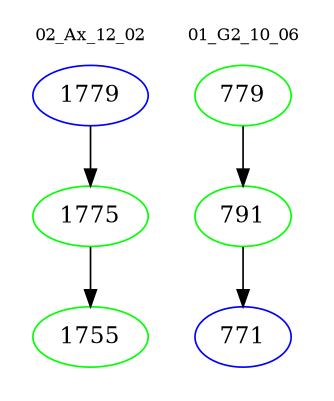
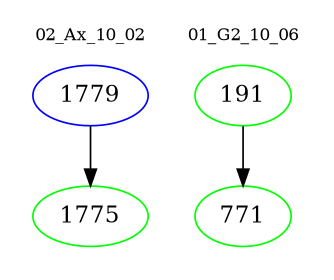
cluster "02_Ax_12_02": label "02_Ax_12_02" -> "02_Ax_10_02"
node "779": removed
node "791": label "791" -> "191"
node "1755": removed
node "771": color blue -> green
